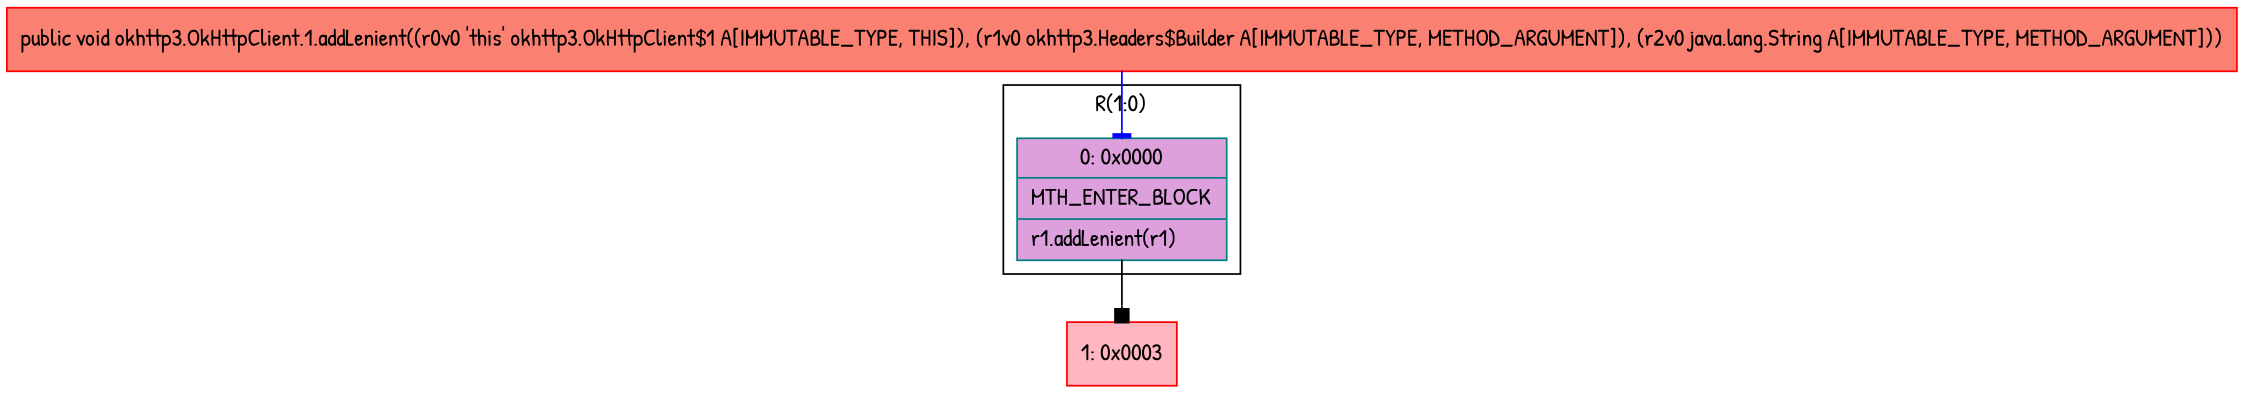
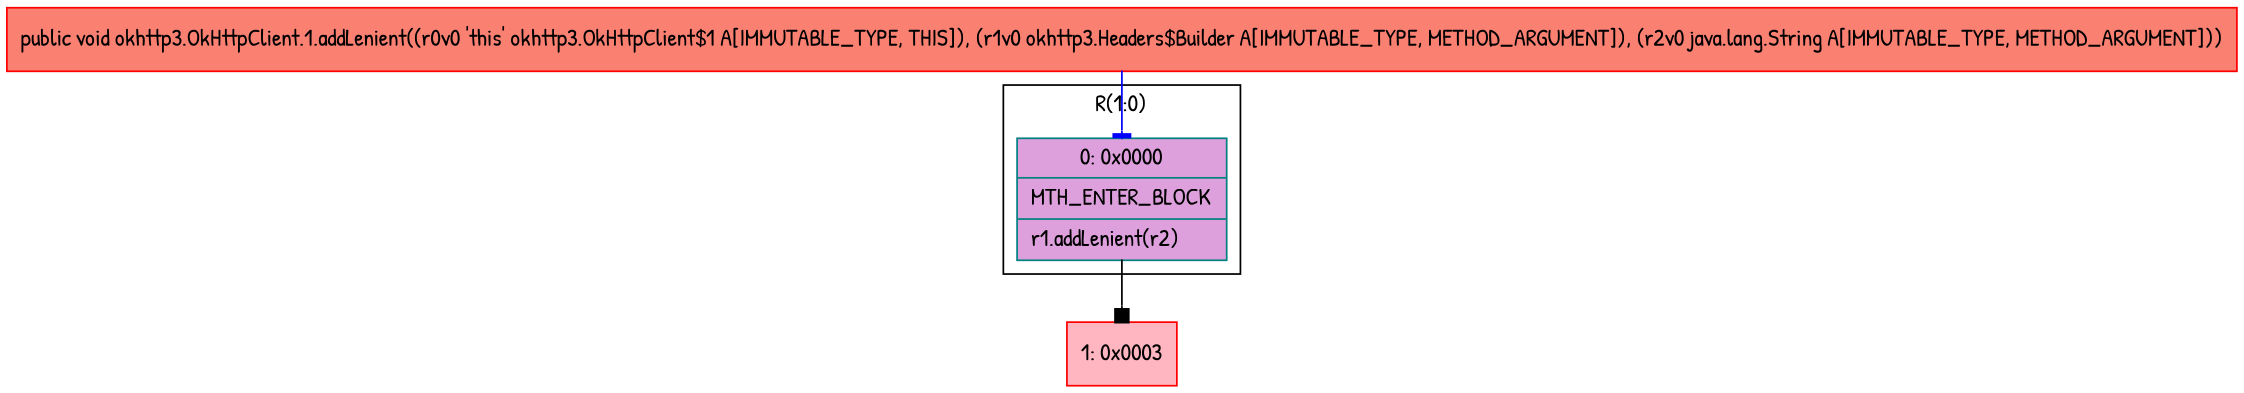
node "0: 0x0000": text "r1.addLenient(r1)" -> "r1.addLenient(r2)"
